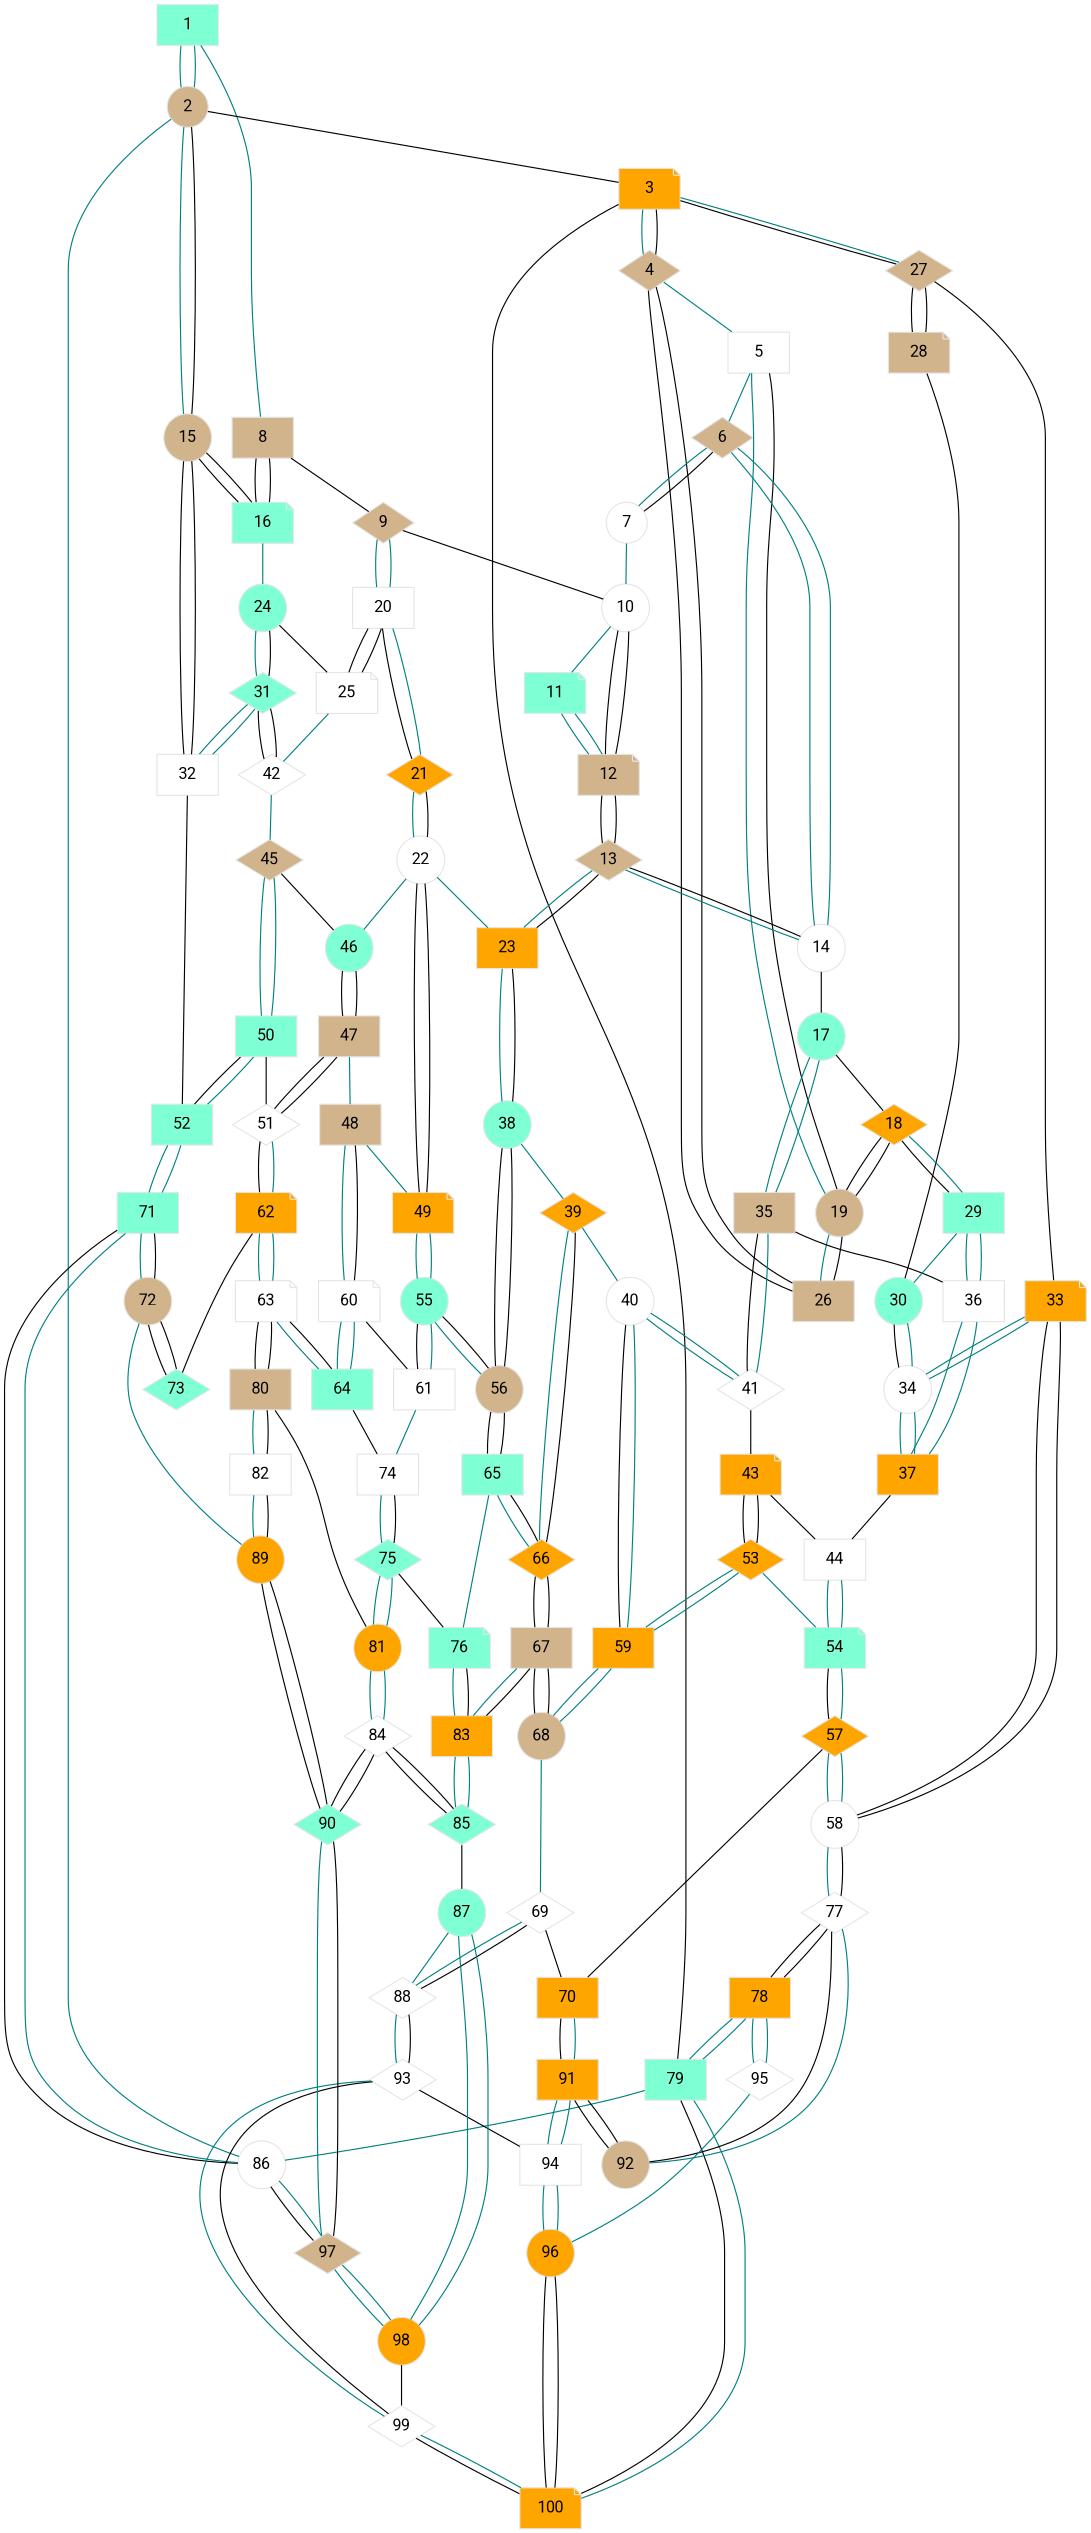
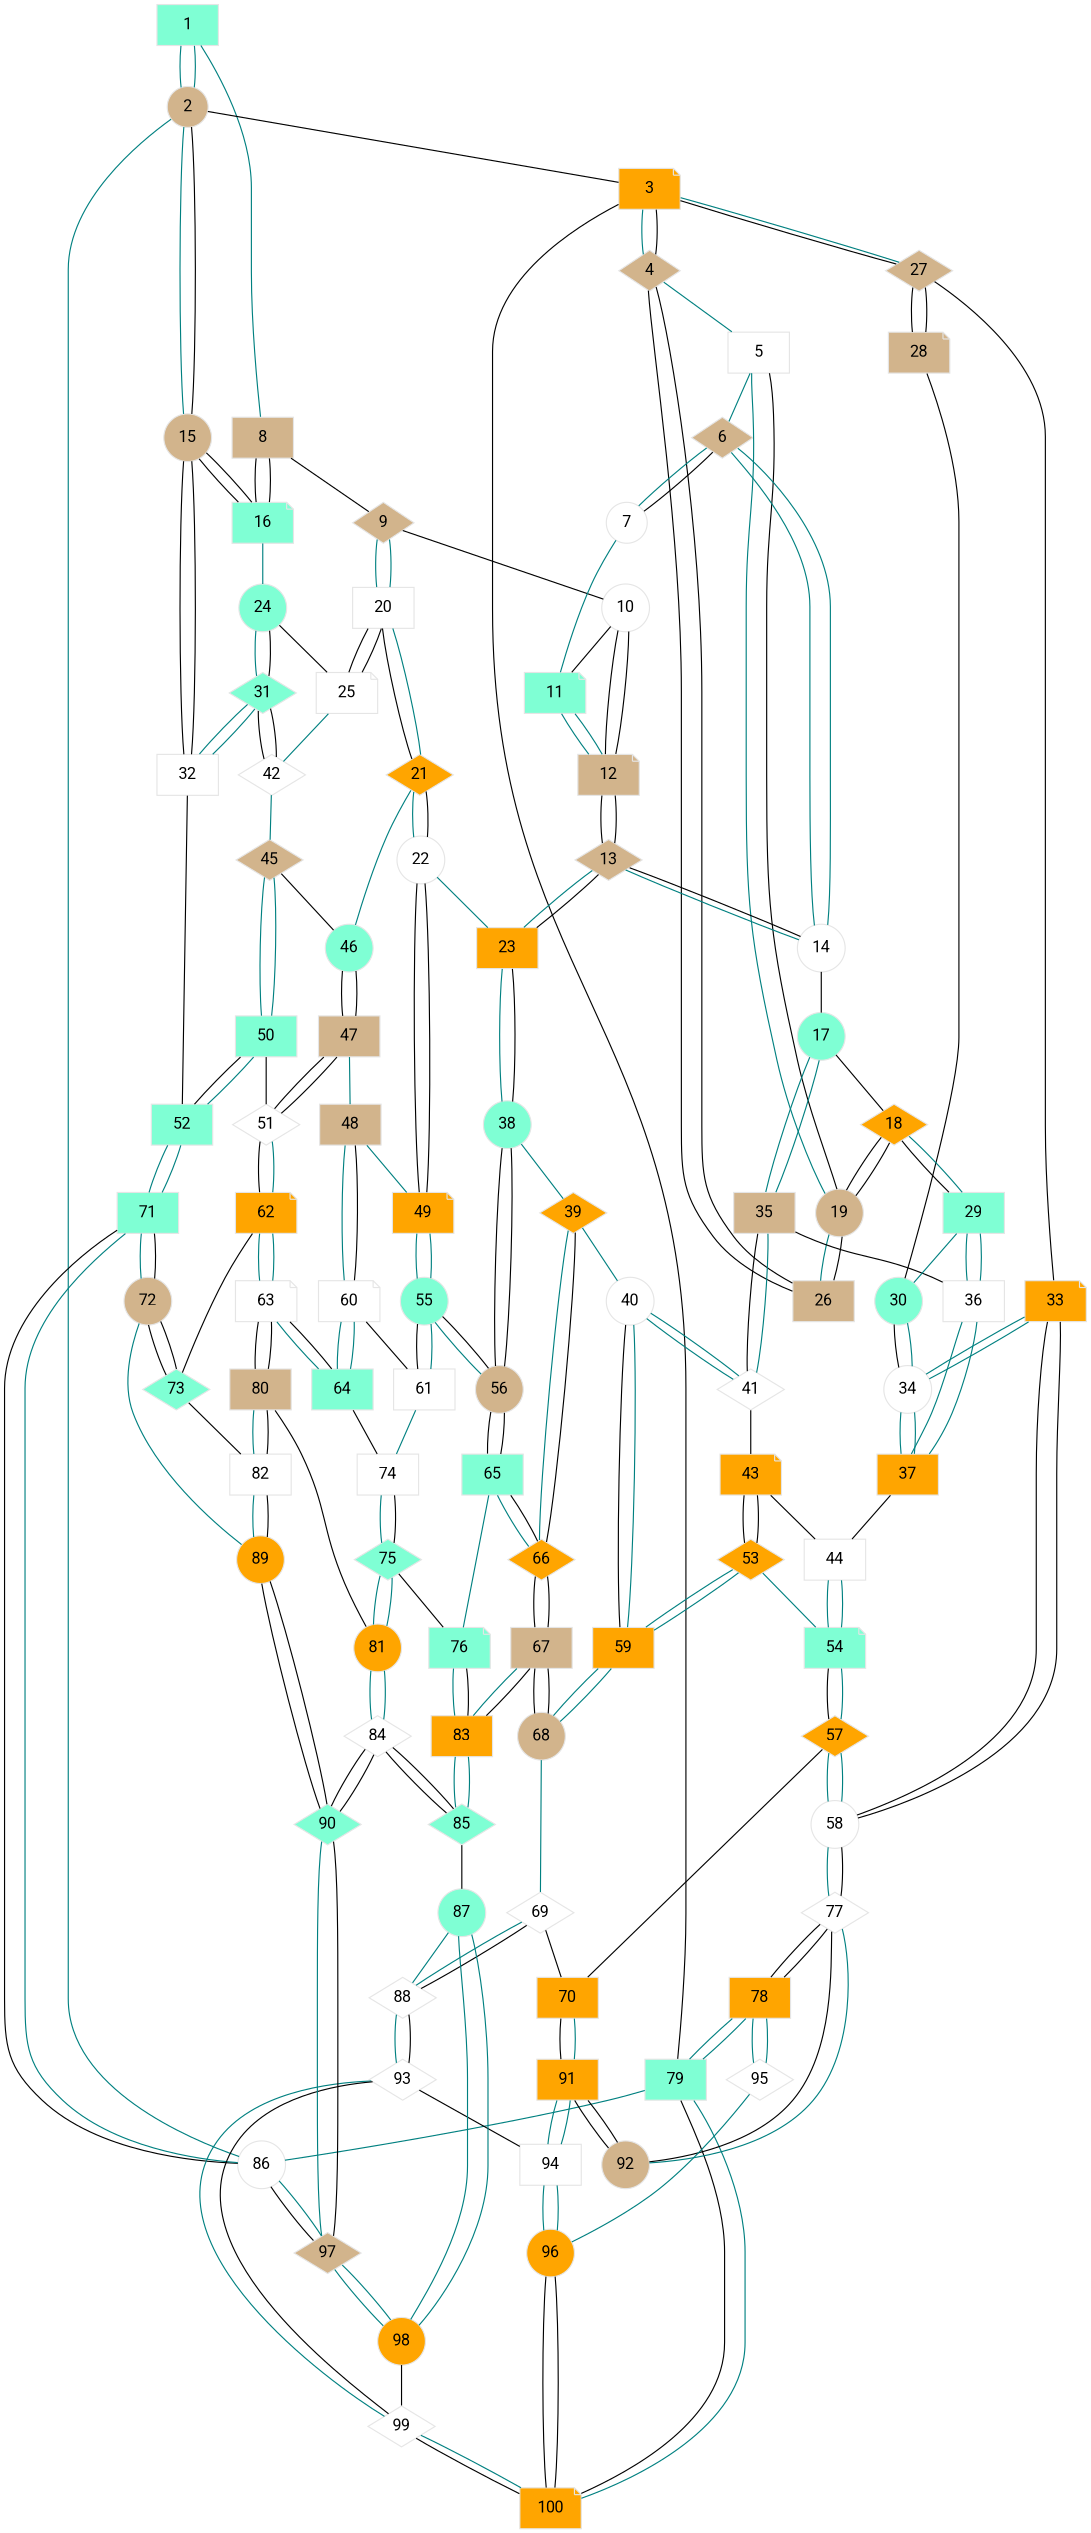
edge "7" -- "10": now "7" -- "11"
edge "10" -- "11": color teal -> black
edge "22" -- "46": now "21" -- "46"
edge "73" -- "82": added
